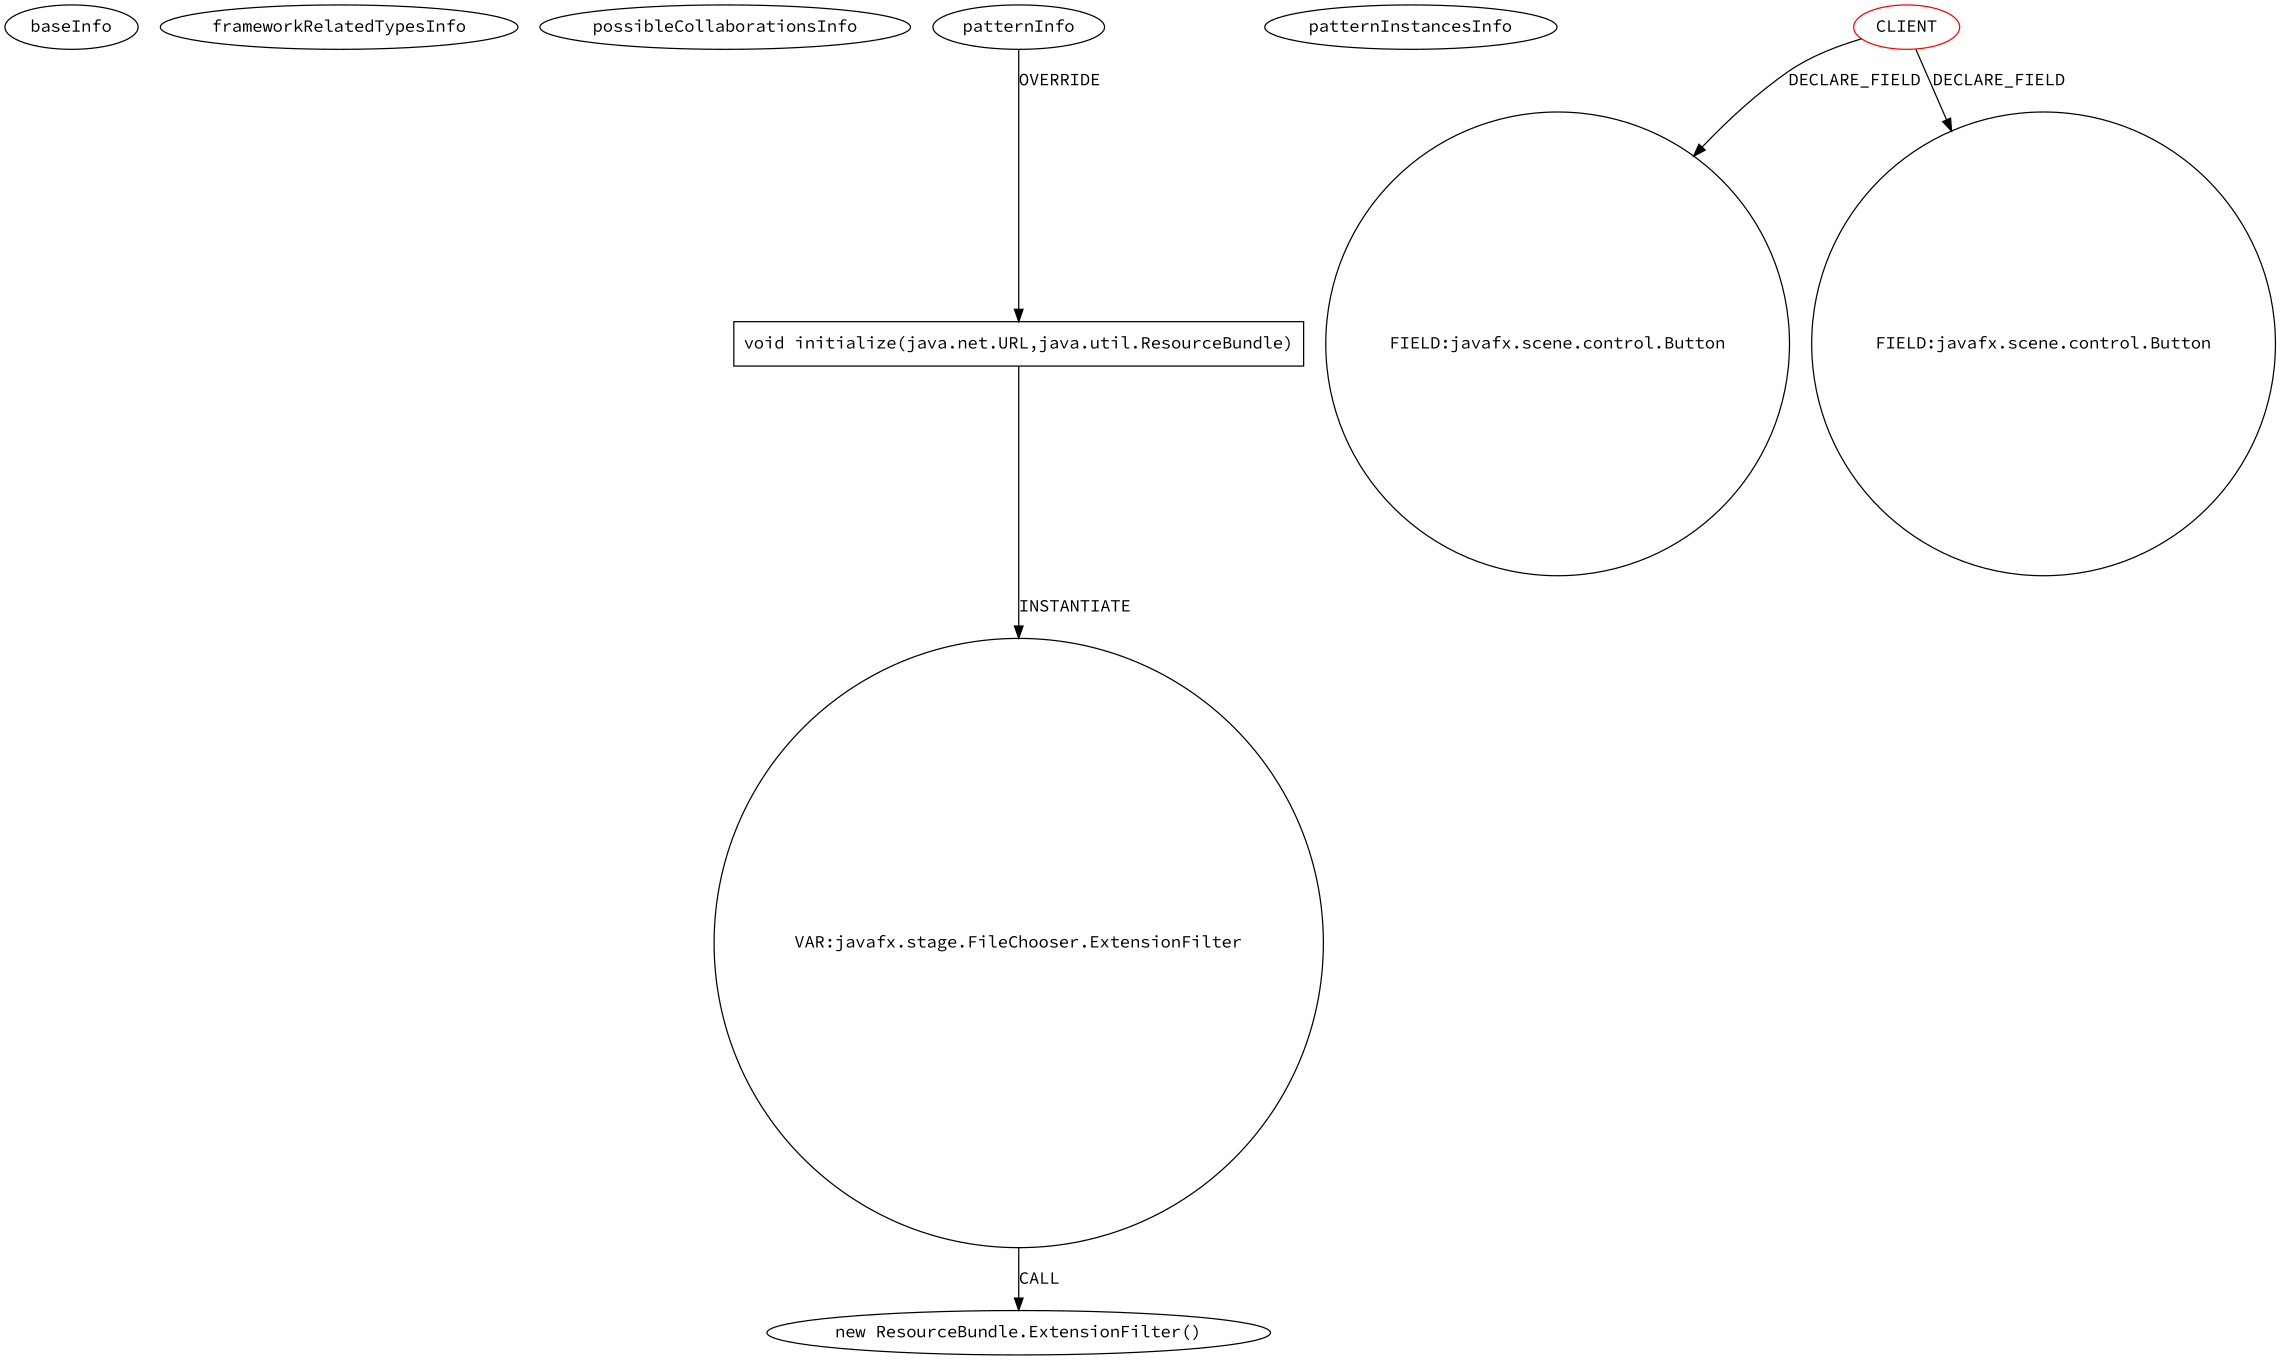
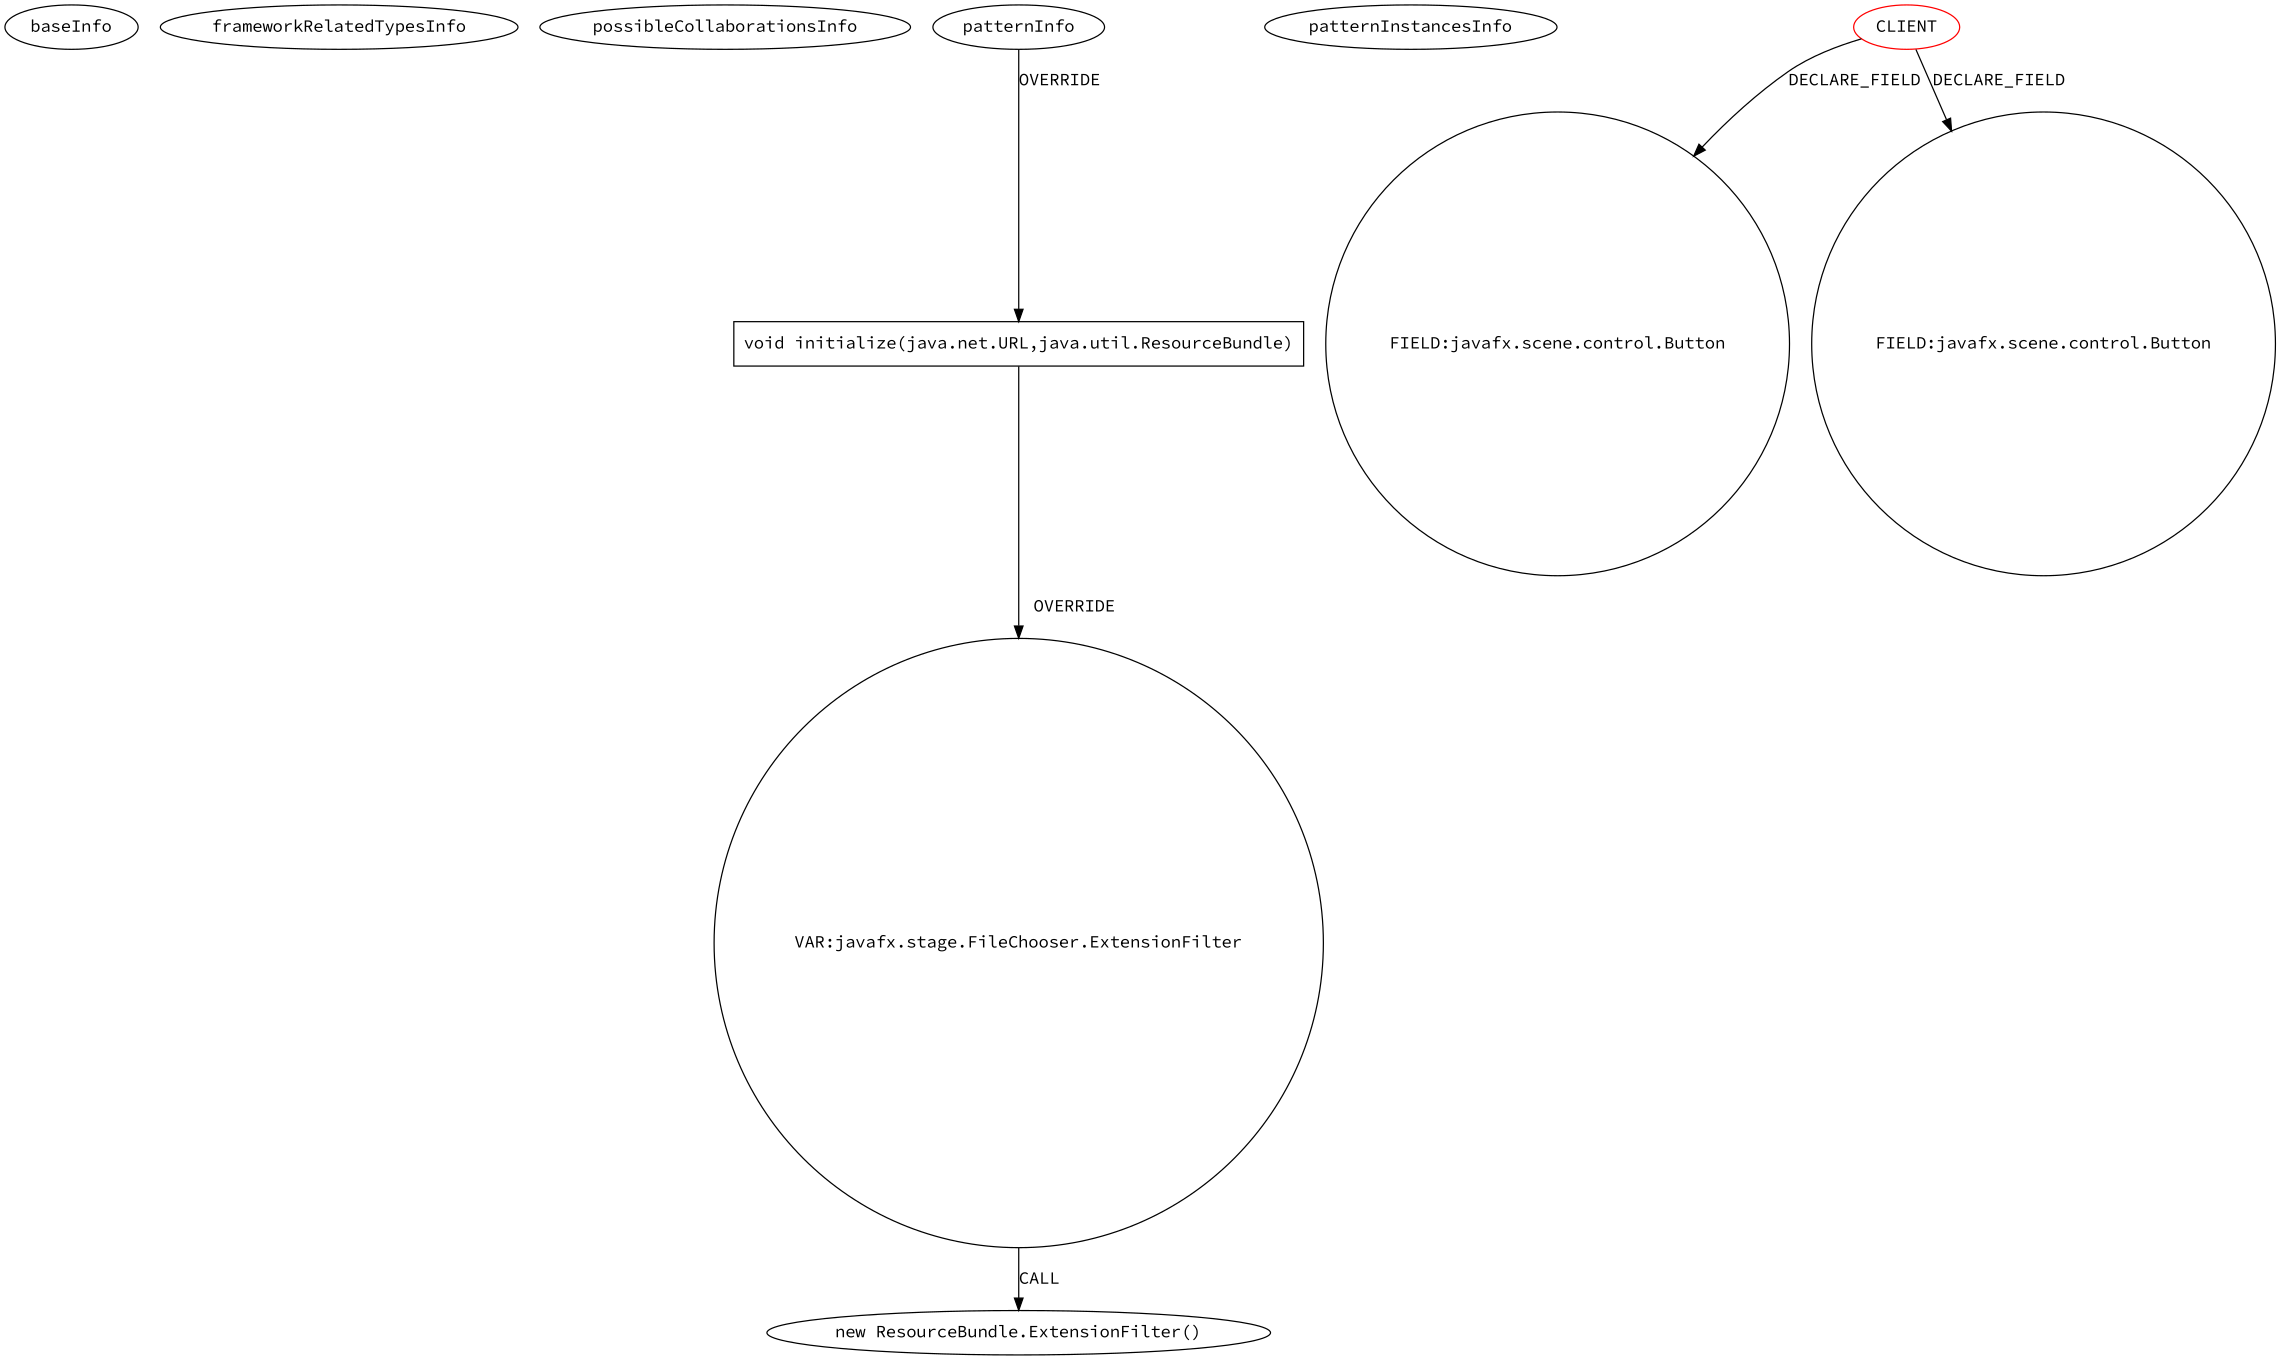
edge "void initialize(java.net.URL,java.util.ResourceBundle)" -> "VAR:javafx.stage.FileChooser.ExtensionFilter": label "INSTANTIATE" -> "OVERRIDE"
